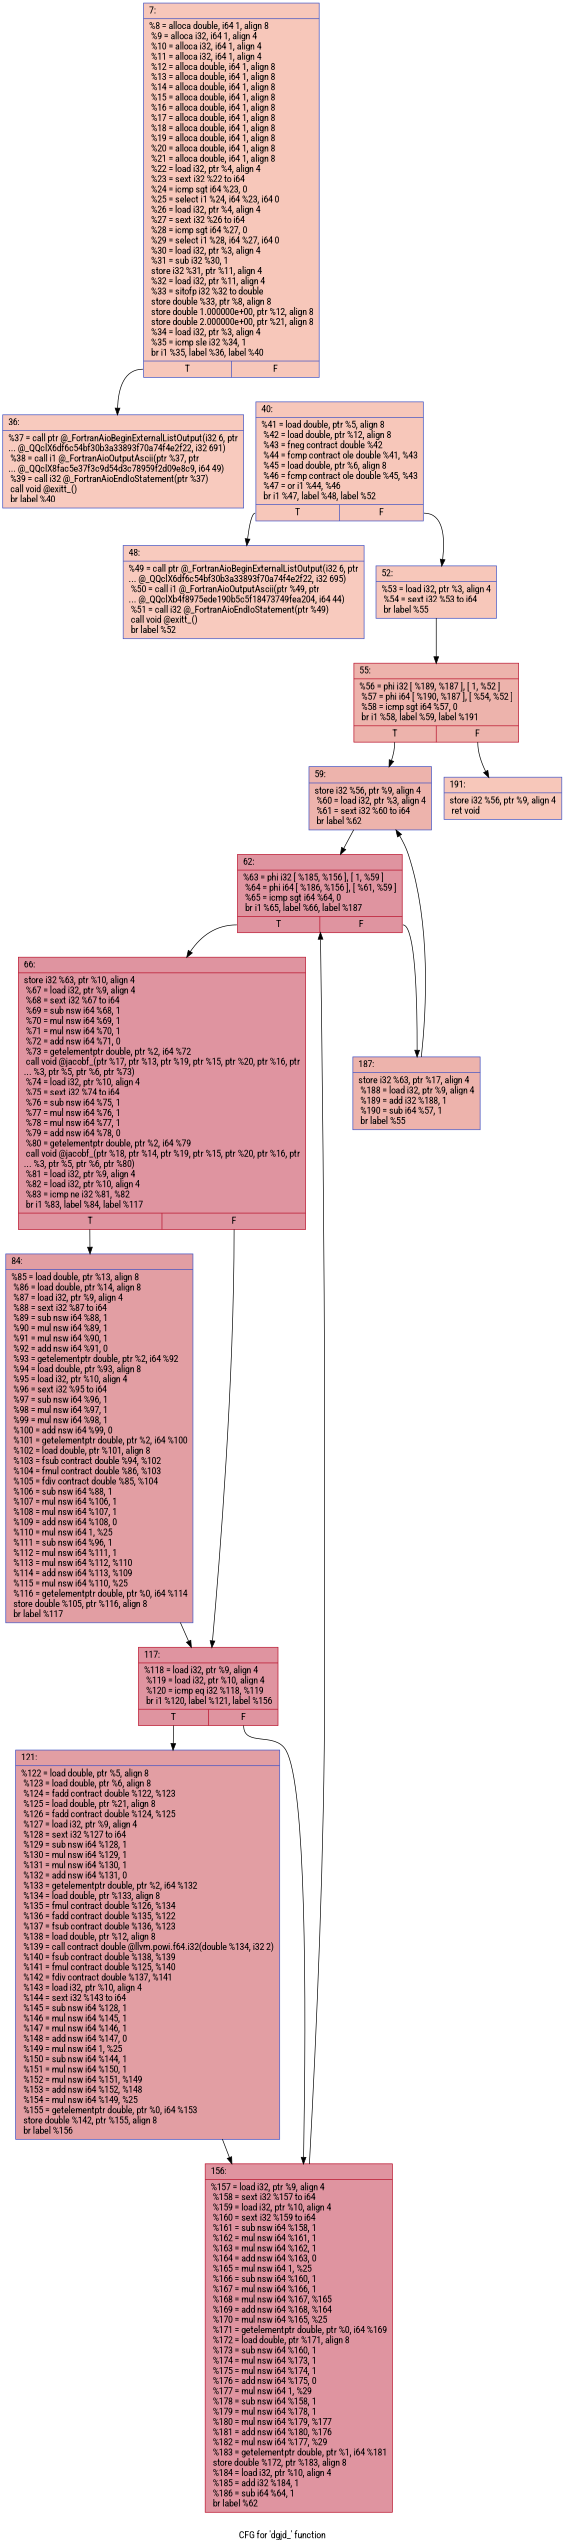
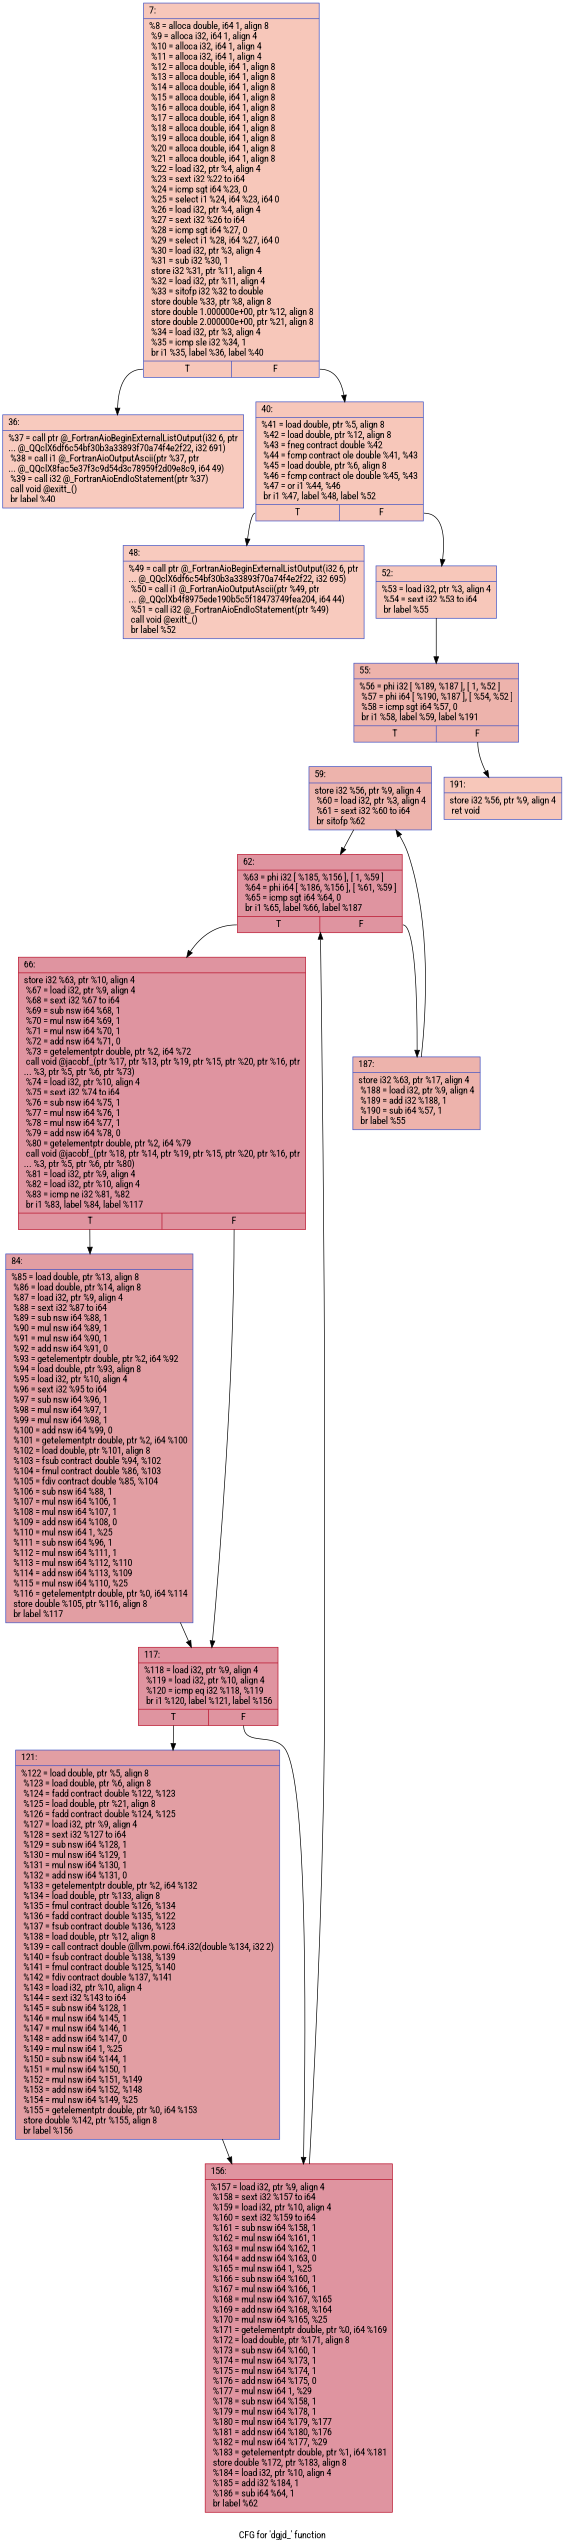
edge "7:" -> "40:": added
node "55:": color #b70d28ff -> #3d50c3ff
edge "55:" -> "59:": removed
node "59:": text "br label %62" -> "br sitofp %62"
